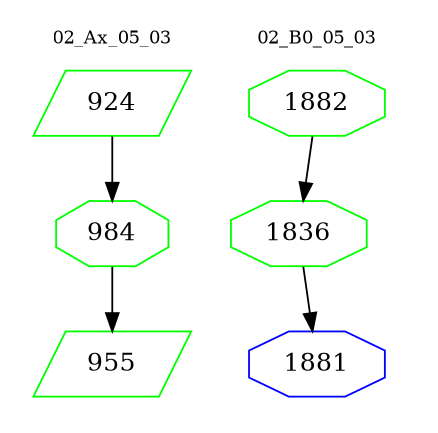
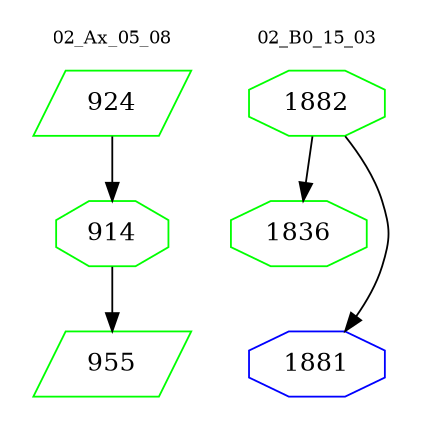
cluster "02_Ax_05_03": label "02_Ax_05_03" -> "02_Ax_05_08"
cluster "02_B0_05_03": label "02_B0_05_03" -> "02_B0_15_03"
node "984": label "984" -> "914"
edge "1836" -> "1881": now "1882" -> "1881"
